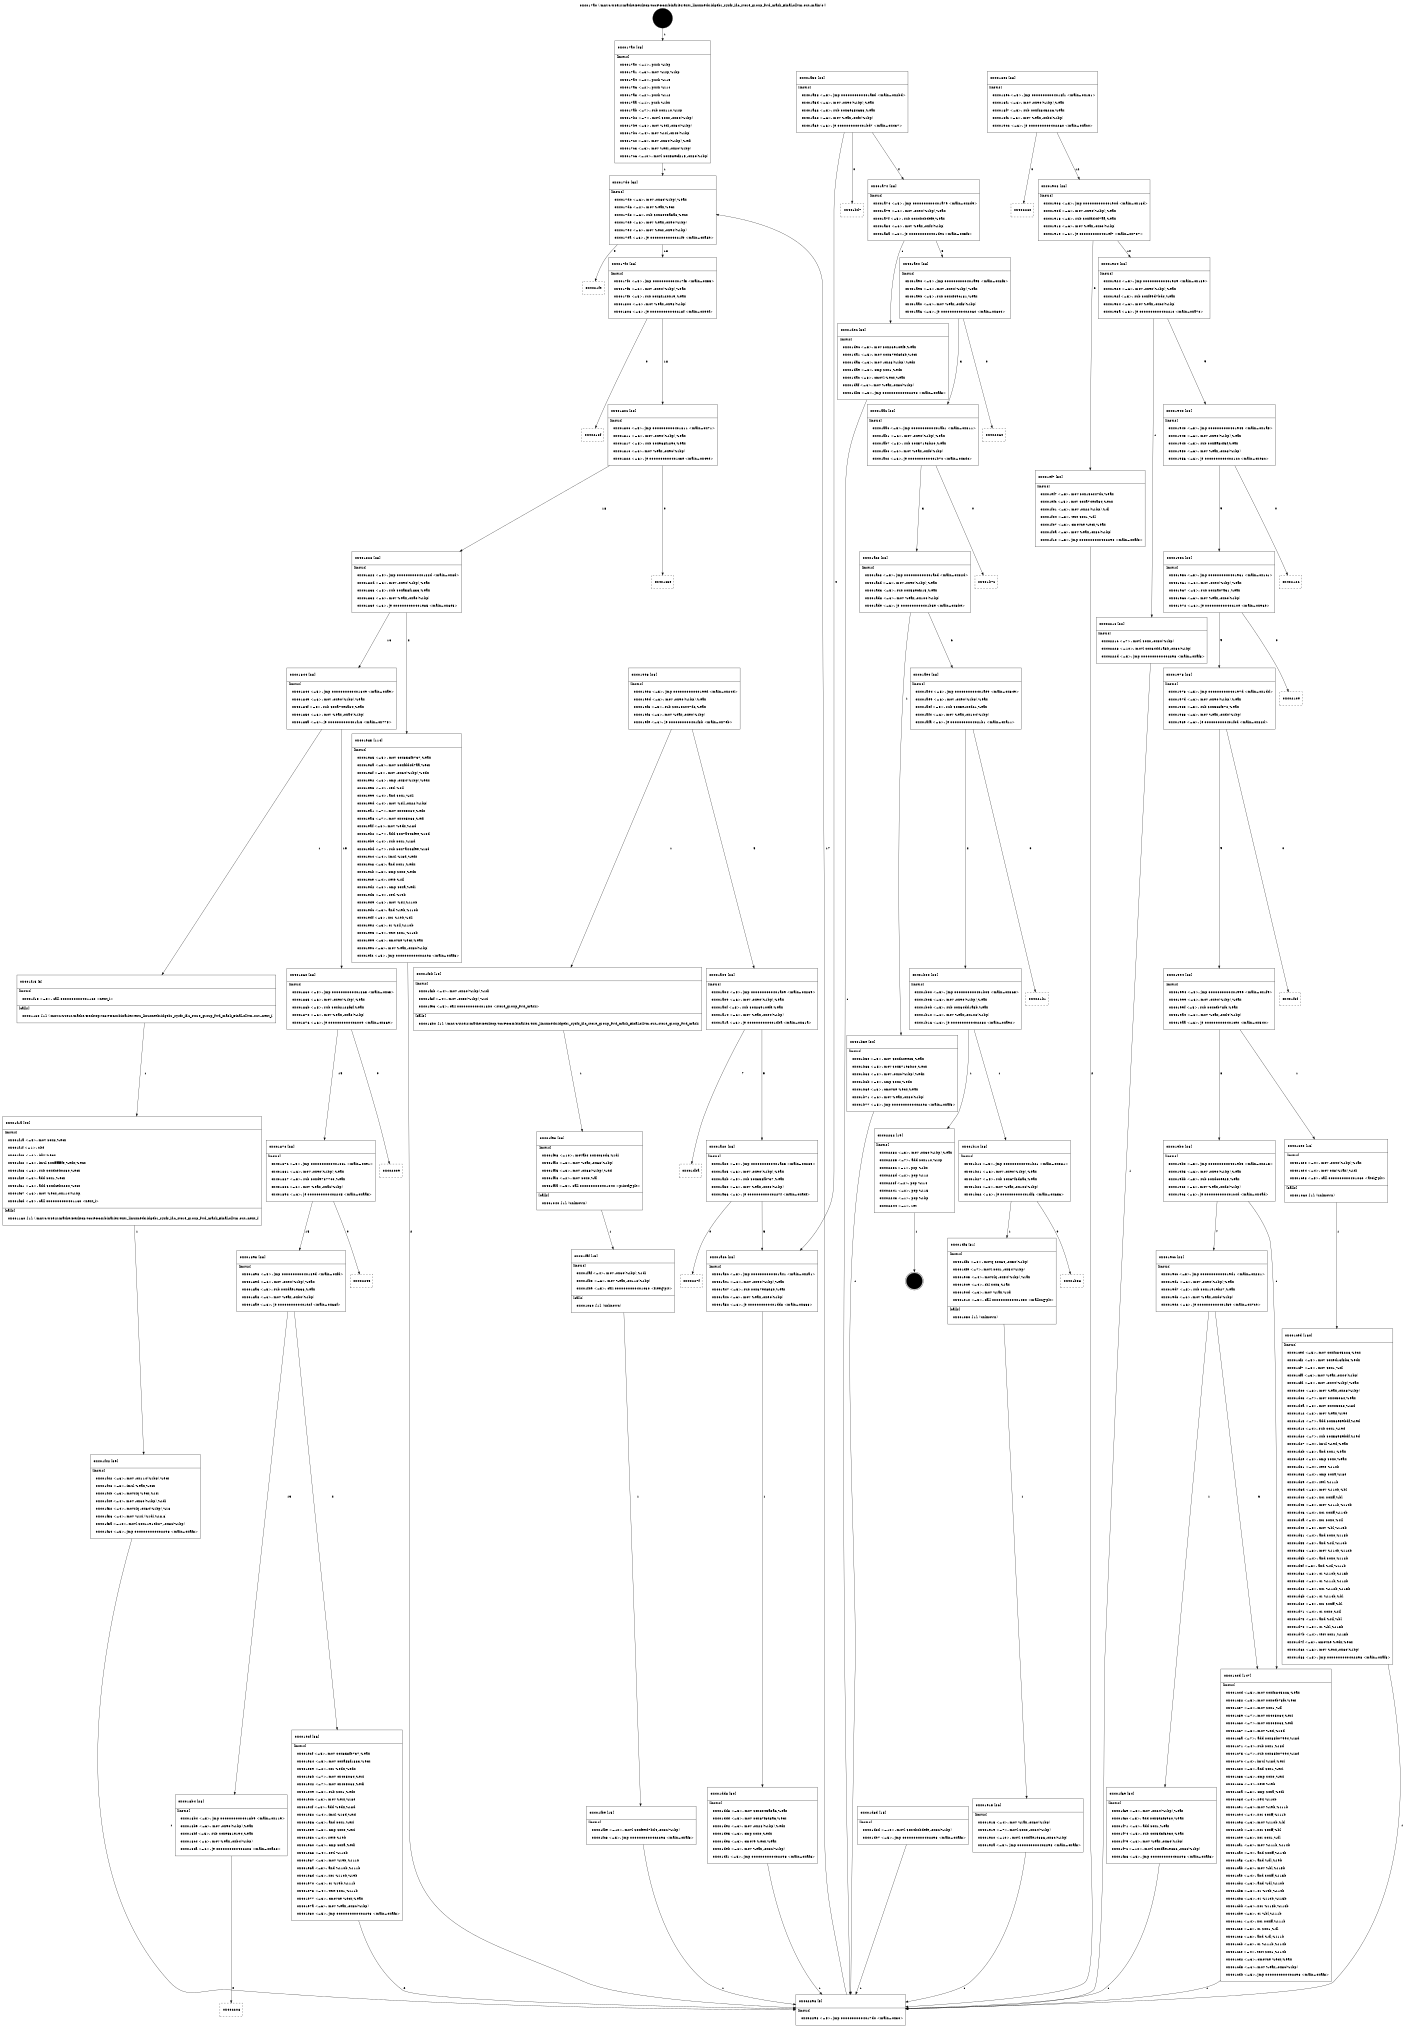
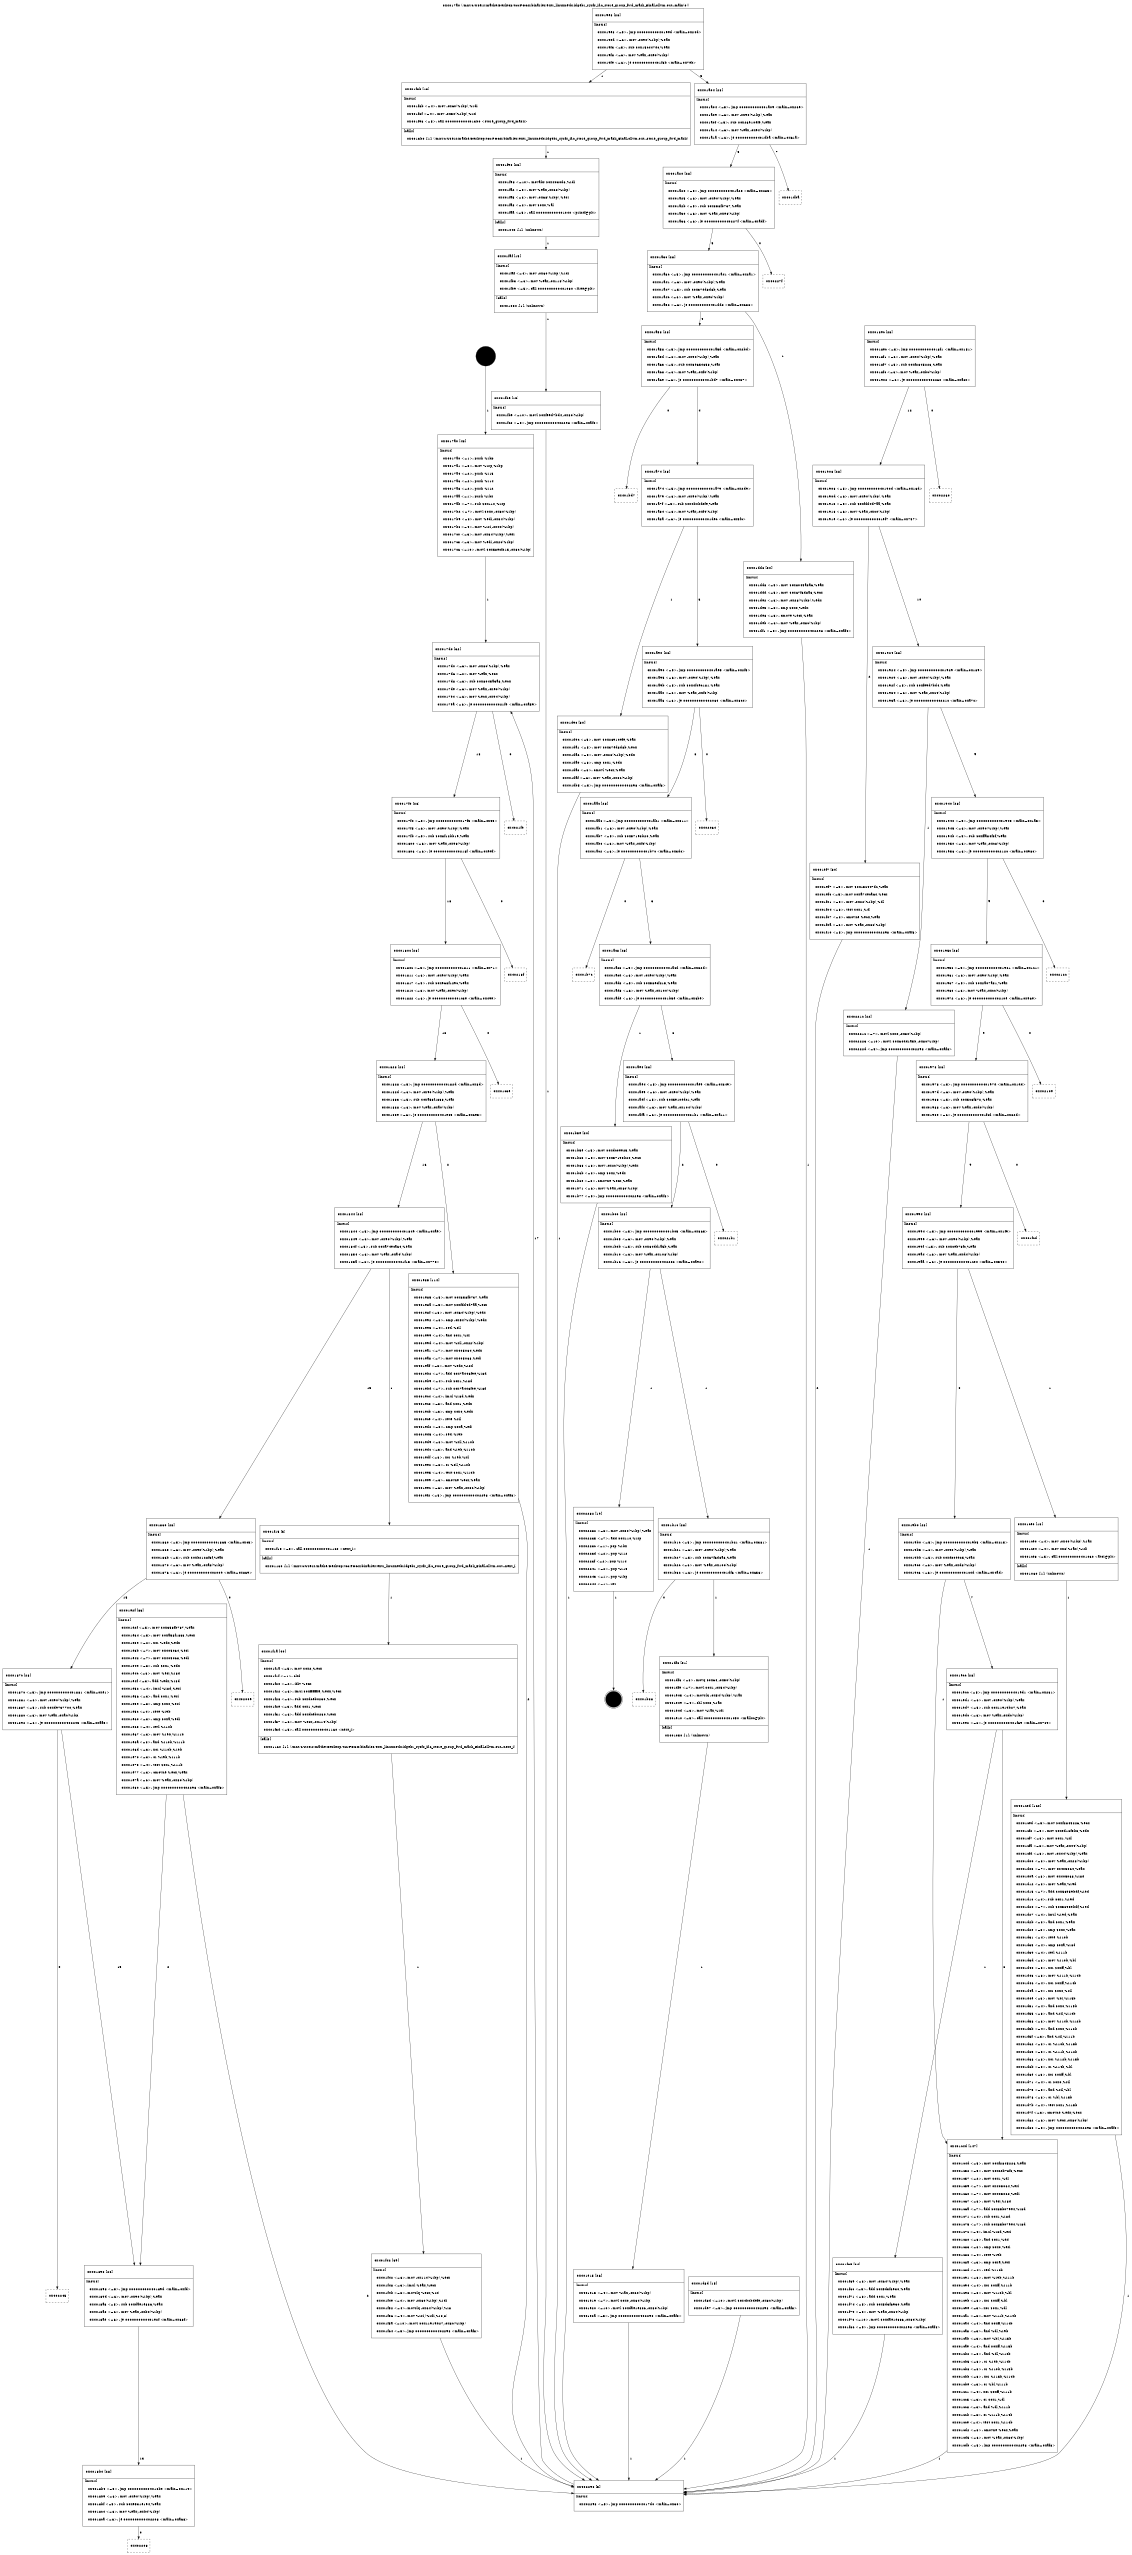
edge "0x401a58 [28]" -> "0x401a3c [28]": reversed
edge "0x401898 [28]" -> "0x401e2f [86]": reversed
